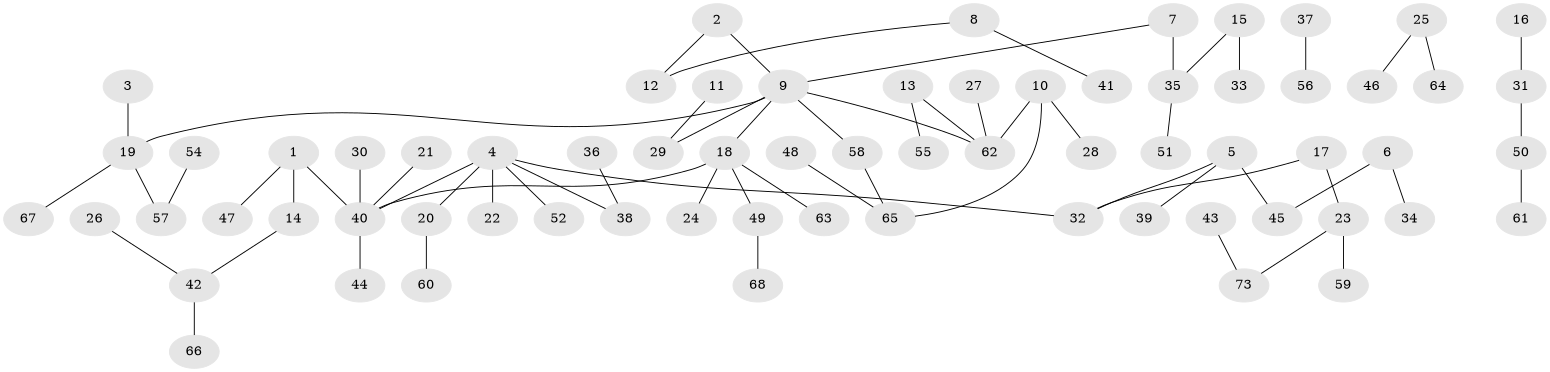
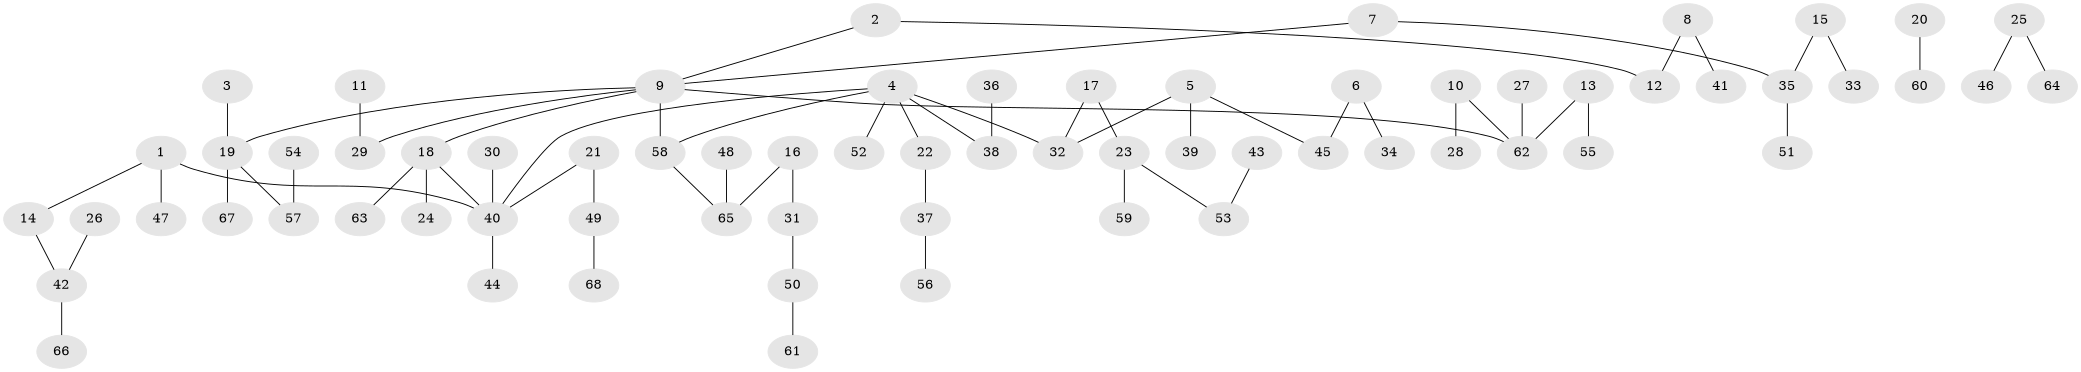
edge "4" -- "20": now "4" -- "58"
edge "18" -- "49": now "21" -- "49"
edge "22" -- "37": added
edge "10" -- "65": now "16" -- "65"
node "73": label "73" -> "53"
